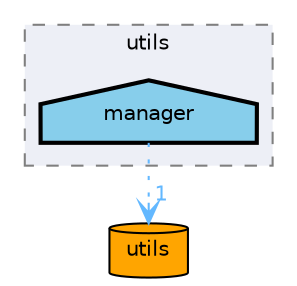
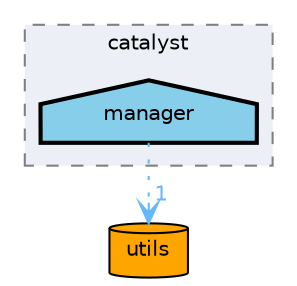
cluster "utils": label "utils" -> "catalyst"
